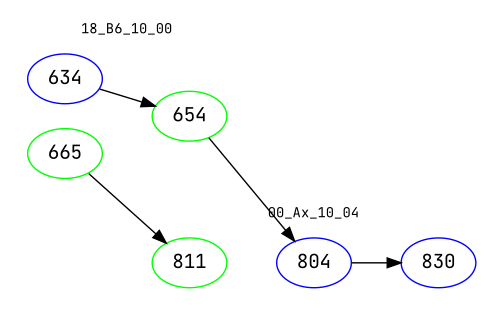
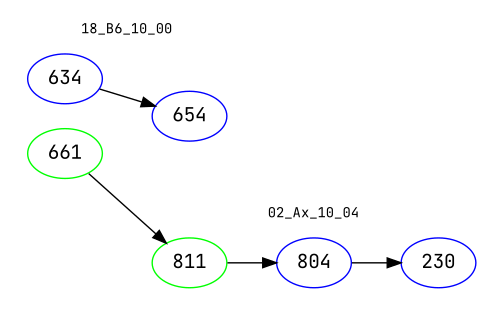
node "654": color green -> blue
node "665": label "665" -> "661"
edge "654" -> "804": now "811" -> "804"
cluster "00_Ax_10_04": label "00_Ax_10_04" -> "02_Ax_10_04"
node "830": label "830" -> "230"
